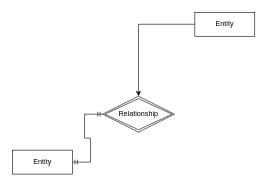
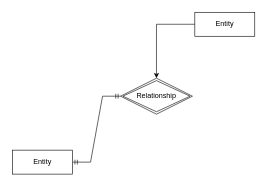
node "Relationship": moved (138, 114) -> (156, 96)
